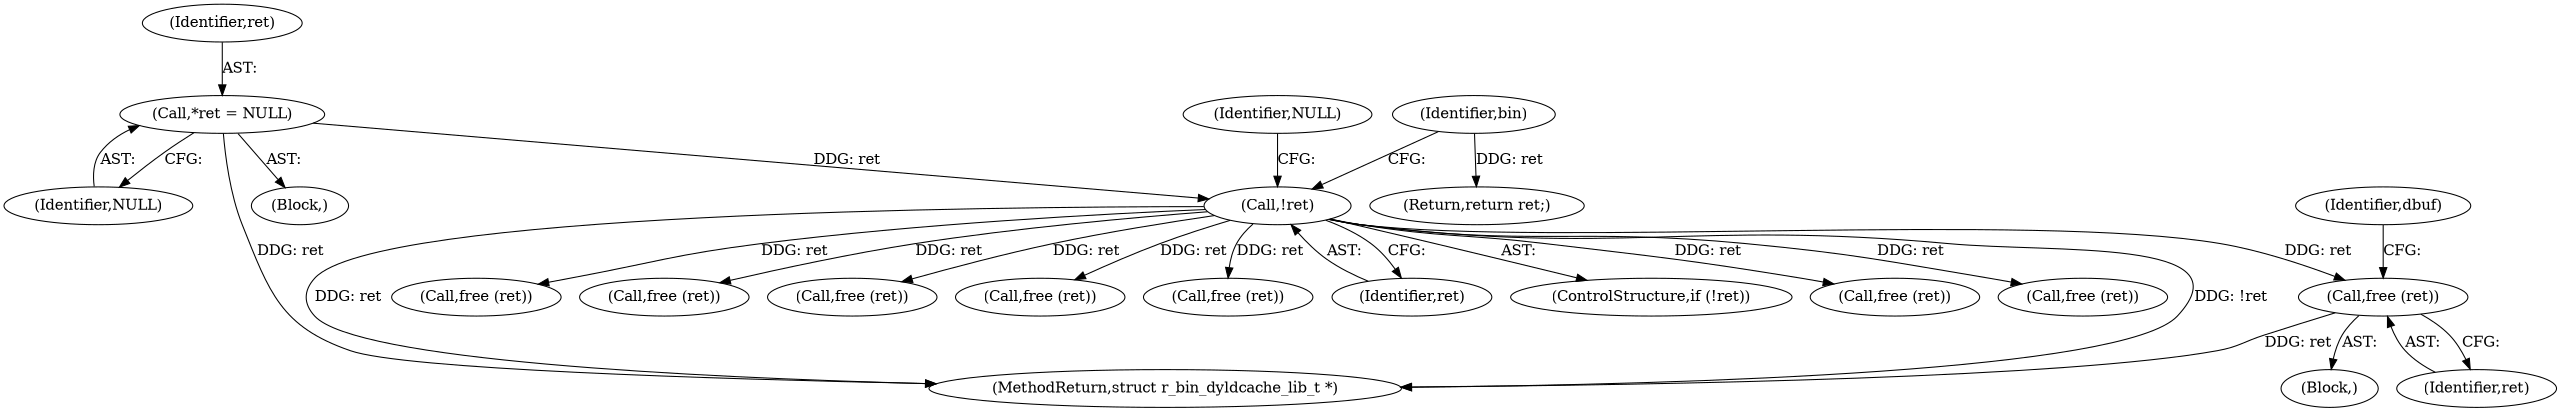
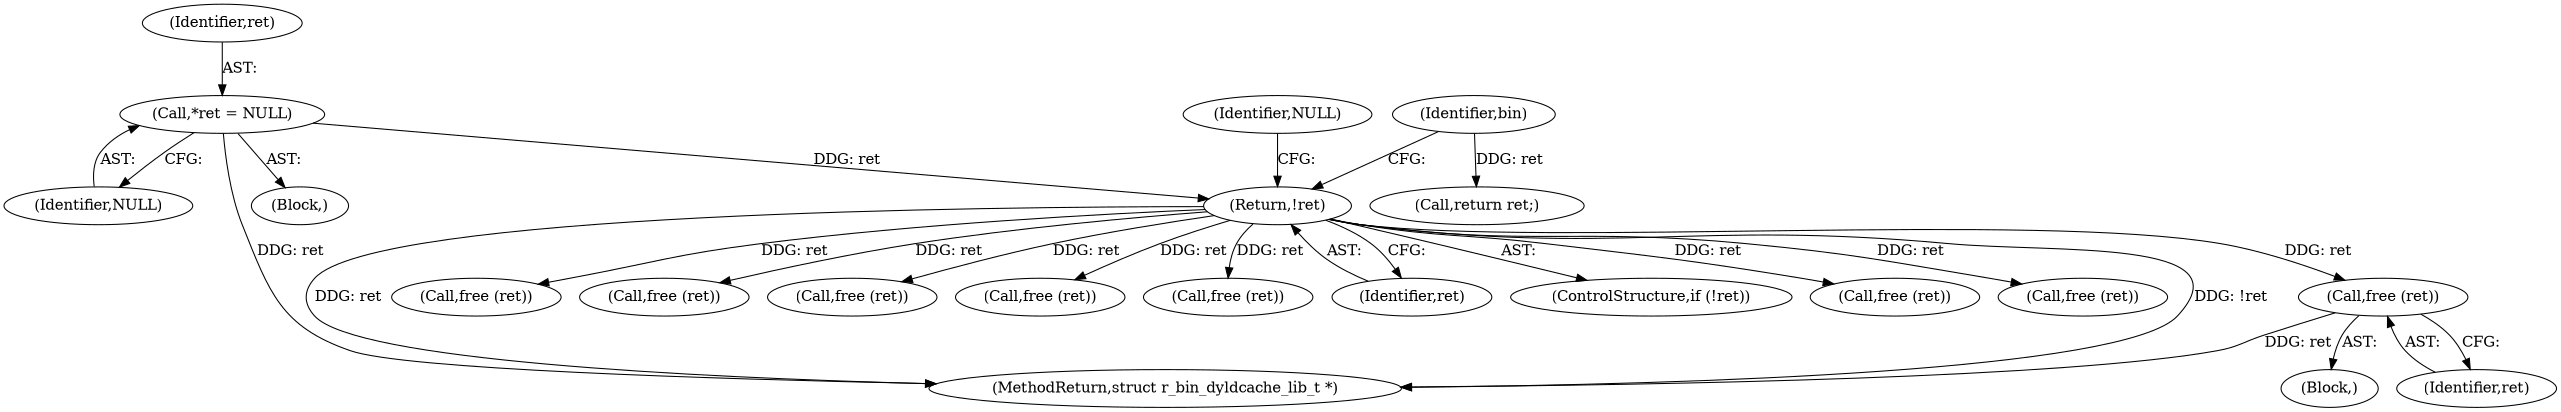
node "(Call,!ret)": label "(Call,!ret)" -> "(Return,!ret)"
node "(Return,return ret;)": label "(Return,return ret;)" -> "(Call,return ret;)"
node "(Identifier,dbuf)": removed
